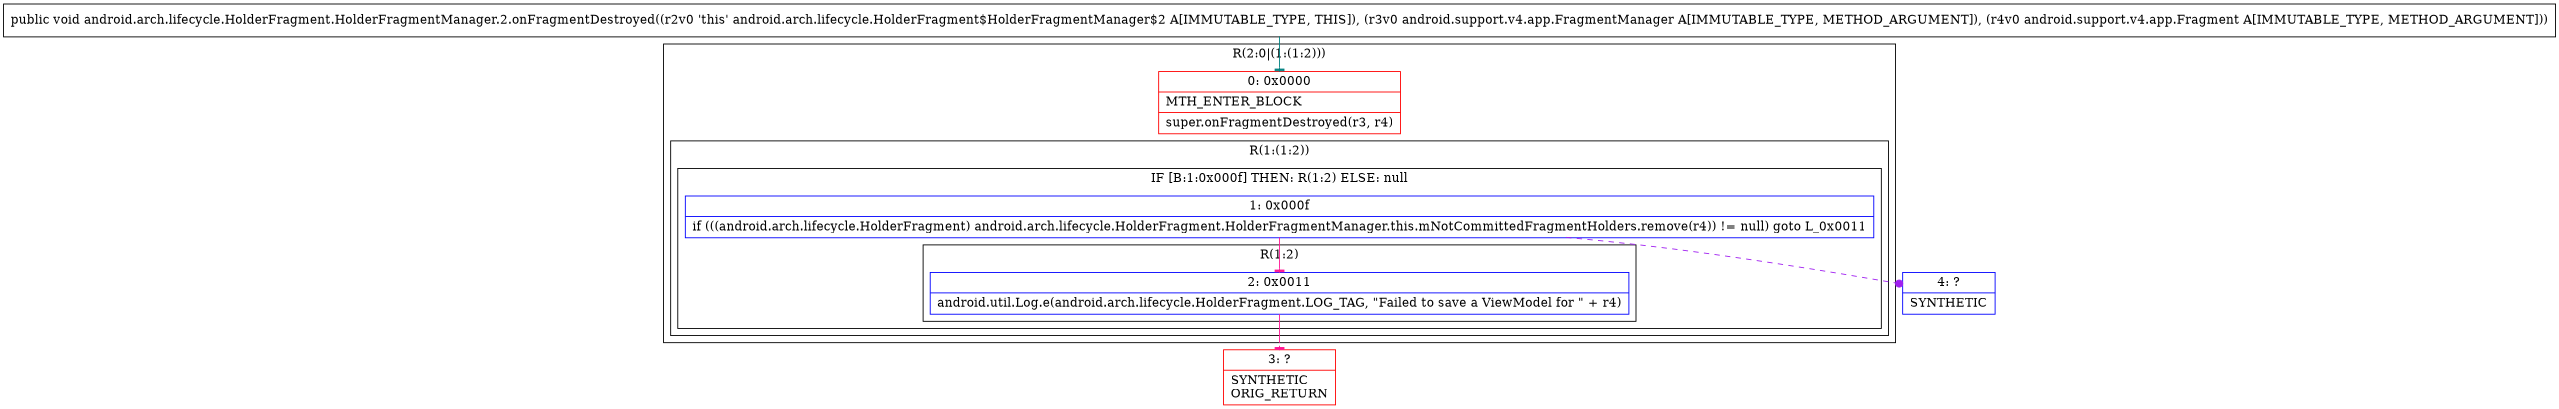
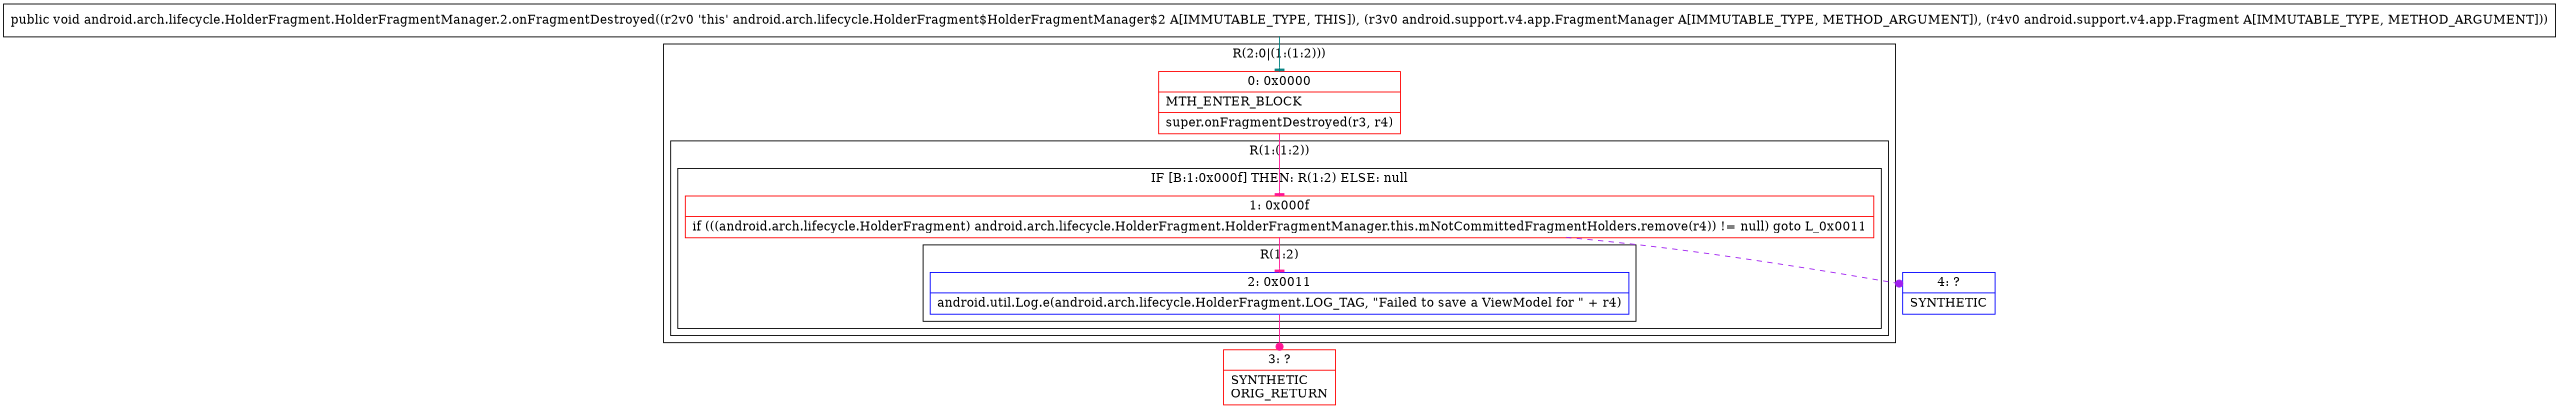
edge "0: 0x0000" -> "1: 0x000f": added
node "1: 0x000f": color blue -> red
edge "2: 0x0011" -> "3: ?": arrowhead tee -> dot
